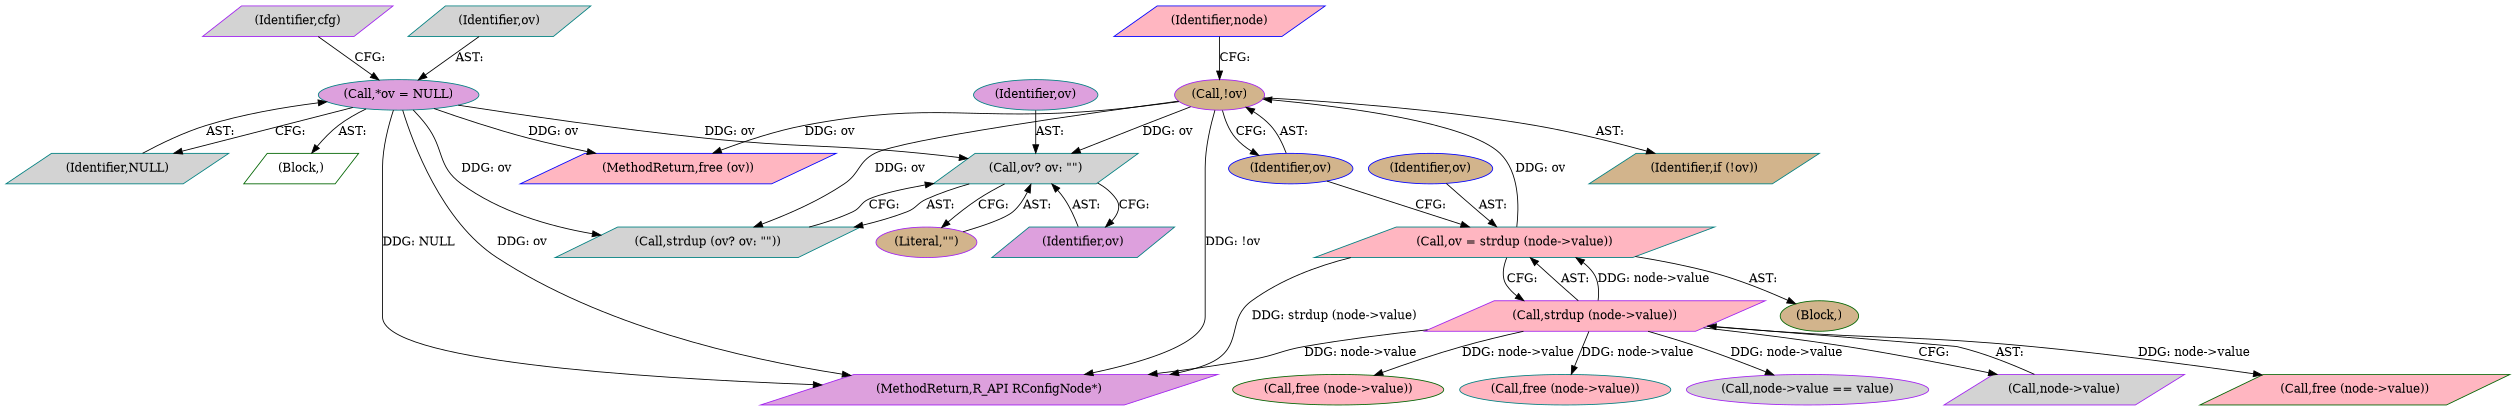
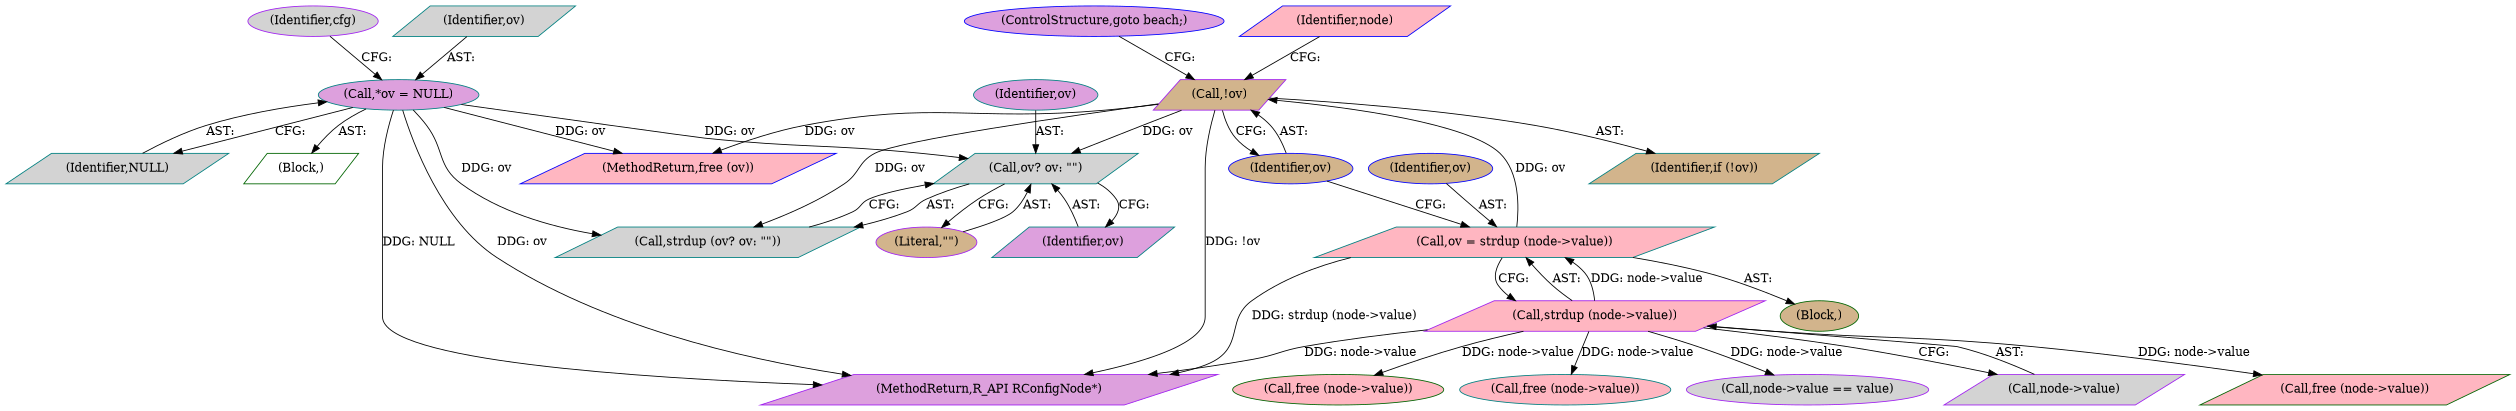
node "(Identifier,cfg)": shape parallelogram -> ellipse
node "(ControlStructure,goto beach;)": added
node "(Call,!ov)": shape ellipse -> parallelogram
